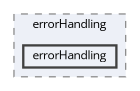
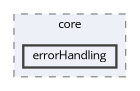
cluster "errorHandling": label "errorHandling" -> "core"
